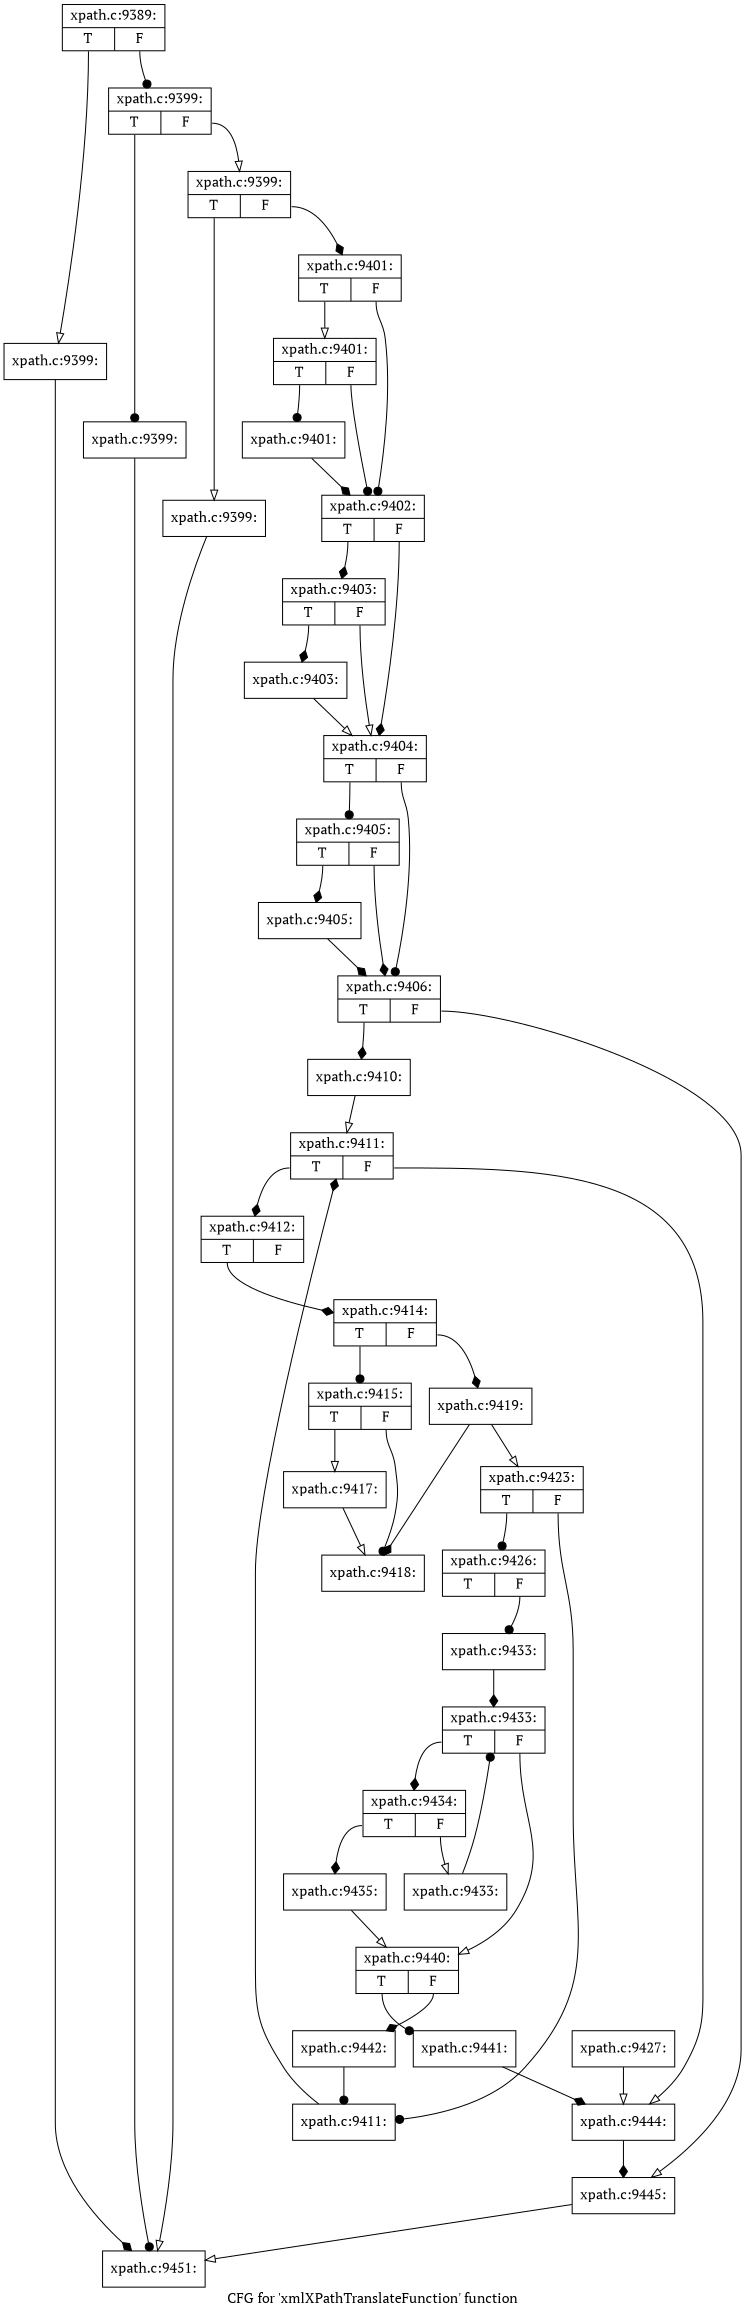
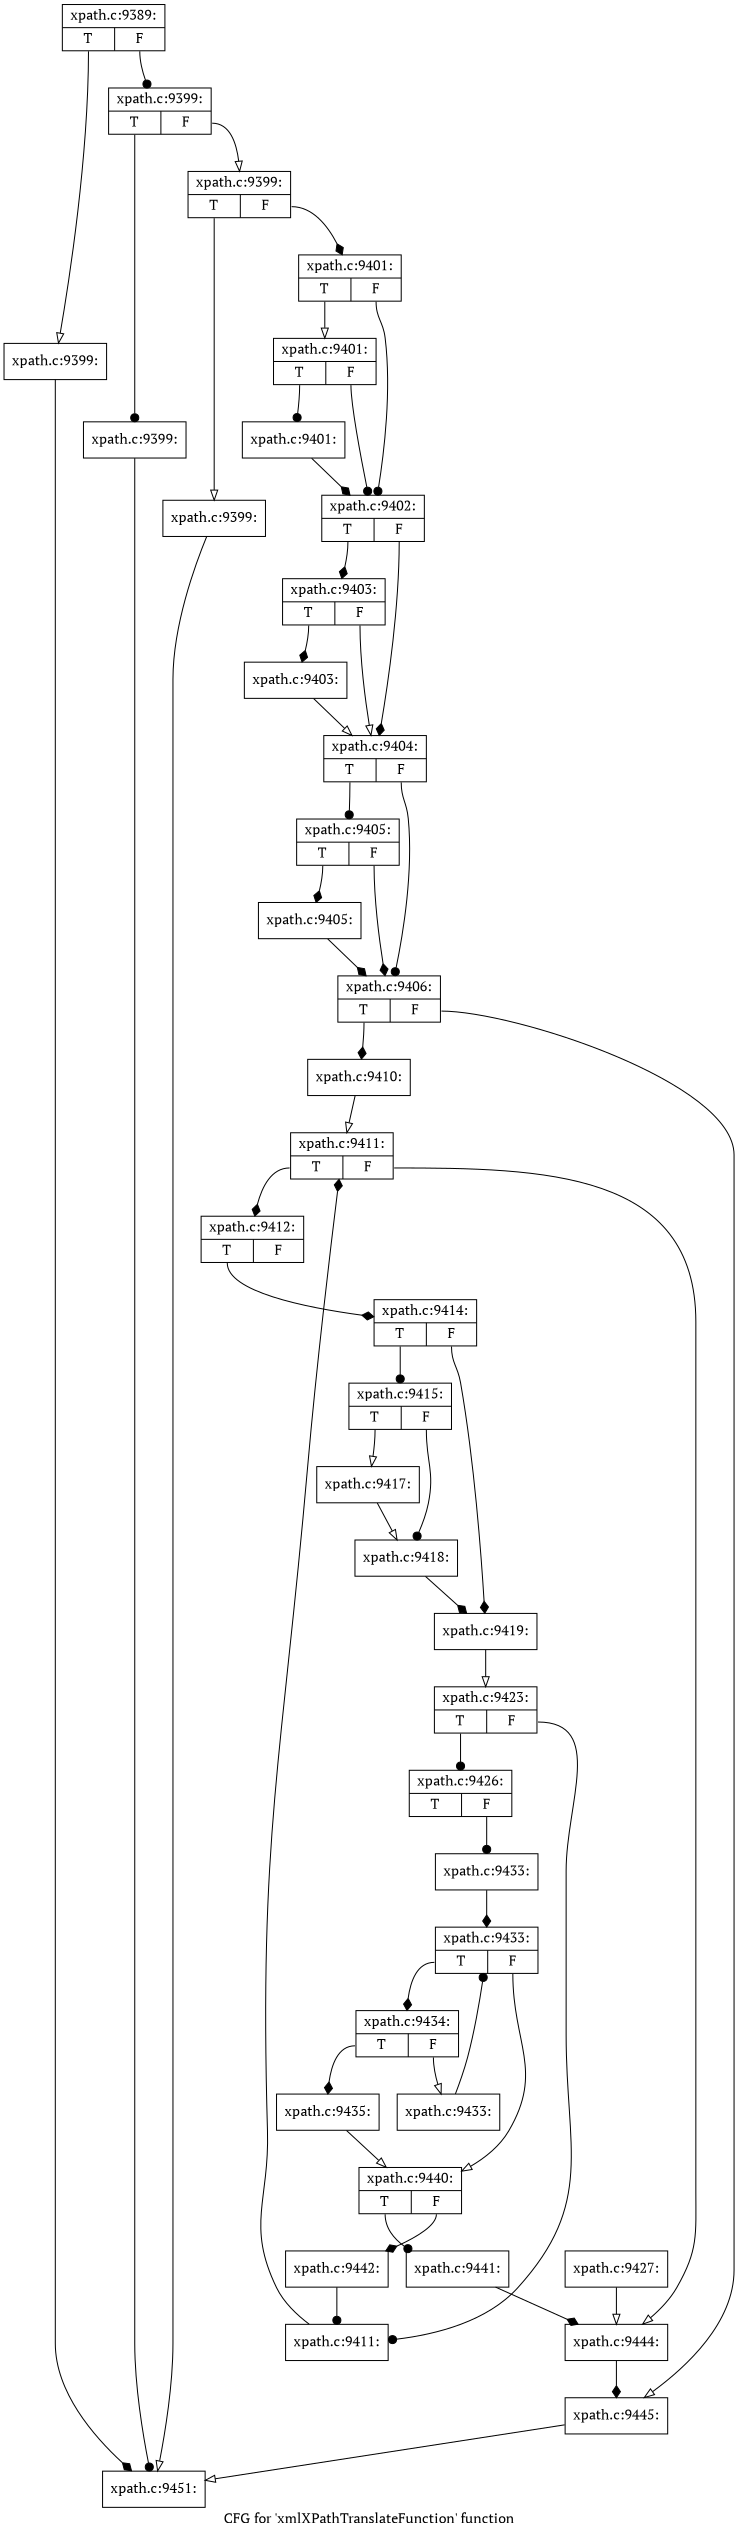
edge "xpath.c:9419:" -> "xpath.c:9418:": reversed
